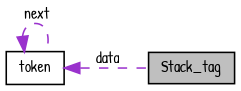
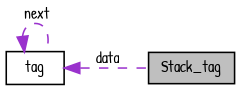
node "token": label "token" -> "tag"
